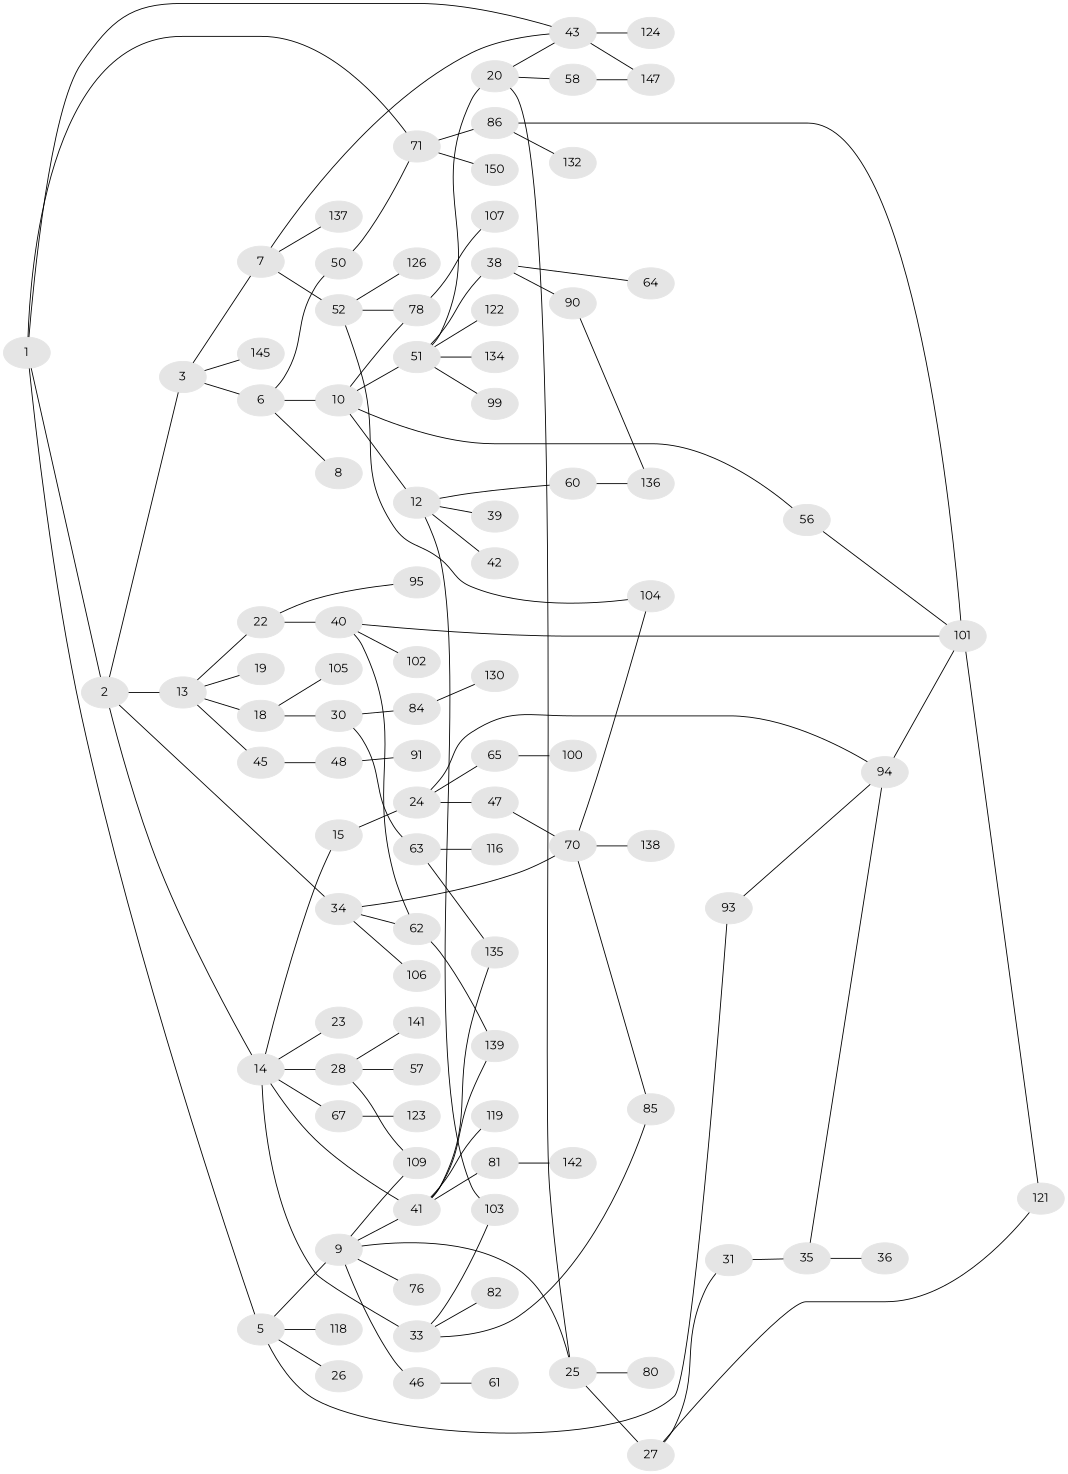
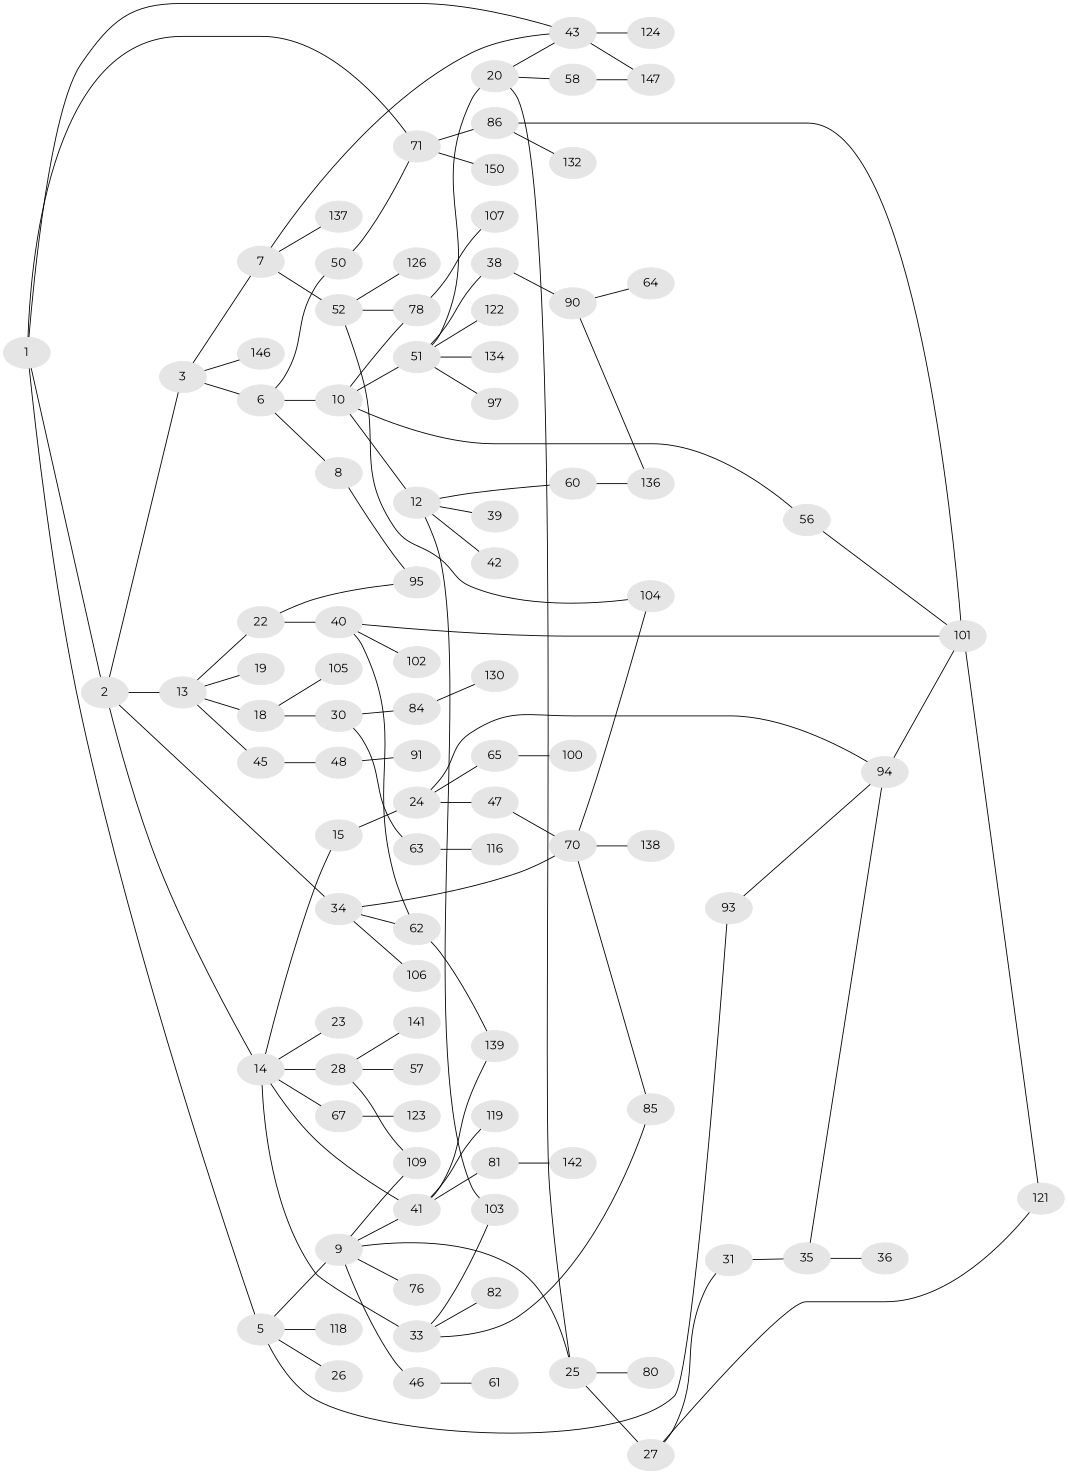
edge "38" -- "64": now "90" -- "64"
node "145": label "145" -> "146"
node "99": label "99" -> "97"
edge "8" -- "95": added
node "135": removed
